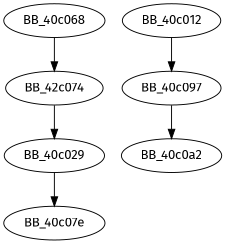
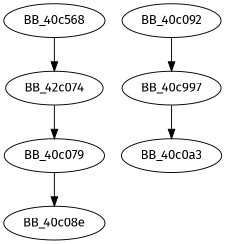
node "BB_40c068": label "BB_40c068" -> "BB_40c568"
node "BB_40c012": label "BB_40c012" -> "BB_40c092"
node "BB_40c097": label "BB_40c097" -> "BB_40c997"
node "BB_40c029": label "BB_40c029" -> "BB_40c079"
node "BB_40c0a2": label "BB_40c0a2" -> "BB_40c0a3"
node "BB_40c07e": label "BB_40c07e" -> "BB_40c08e"
